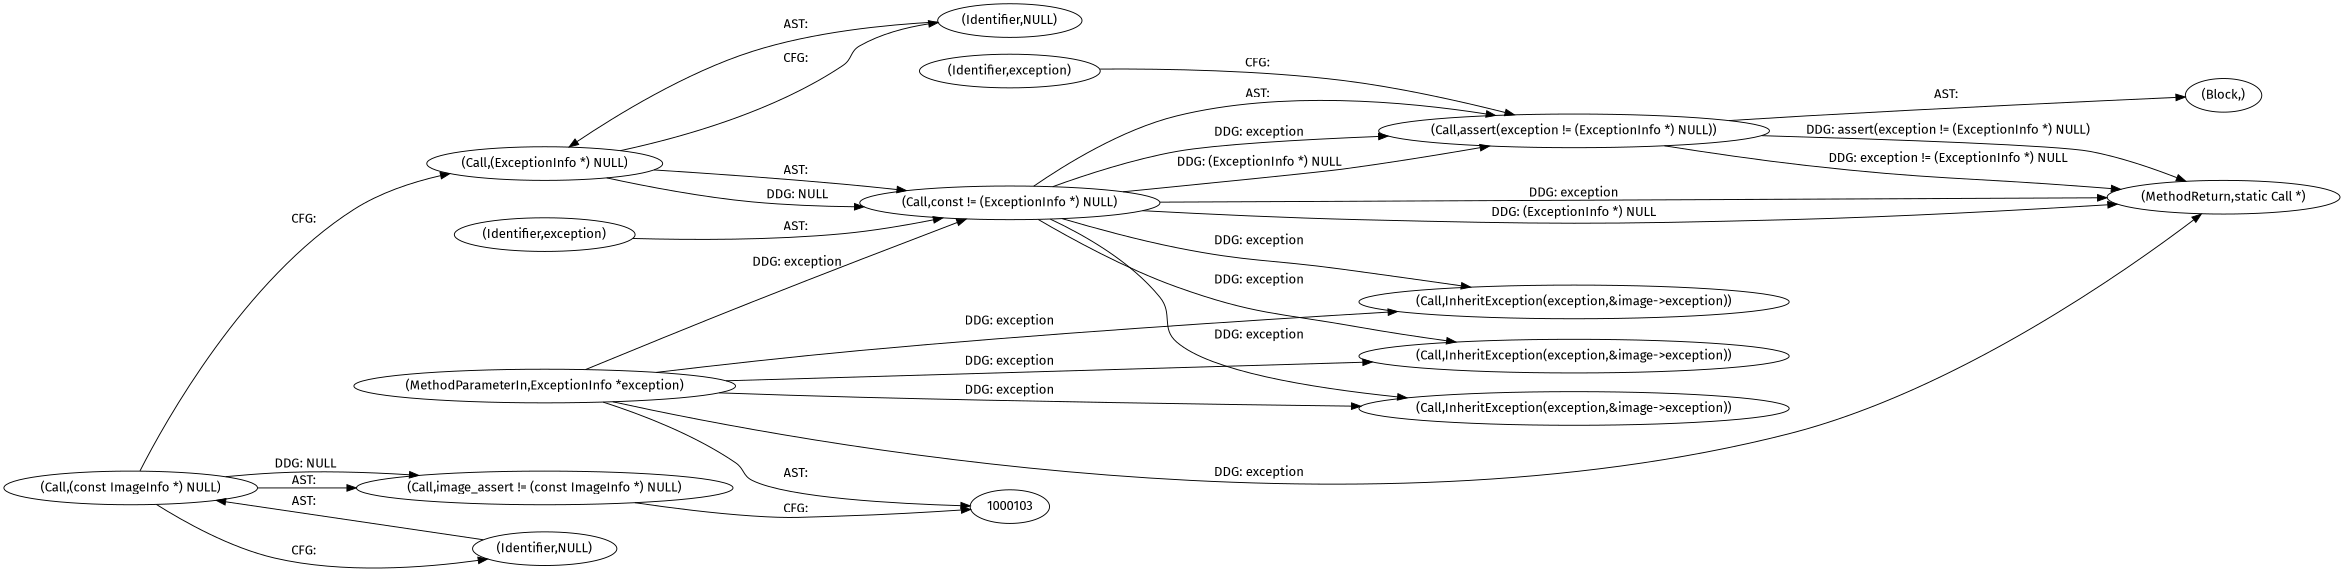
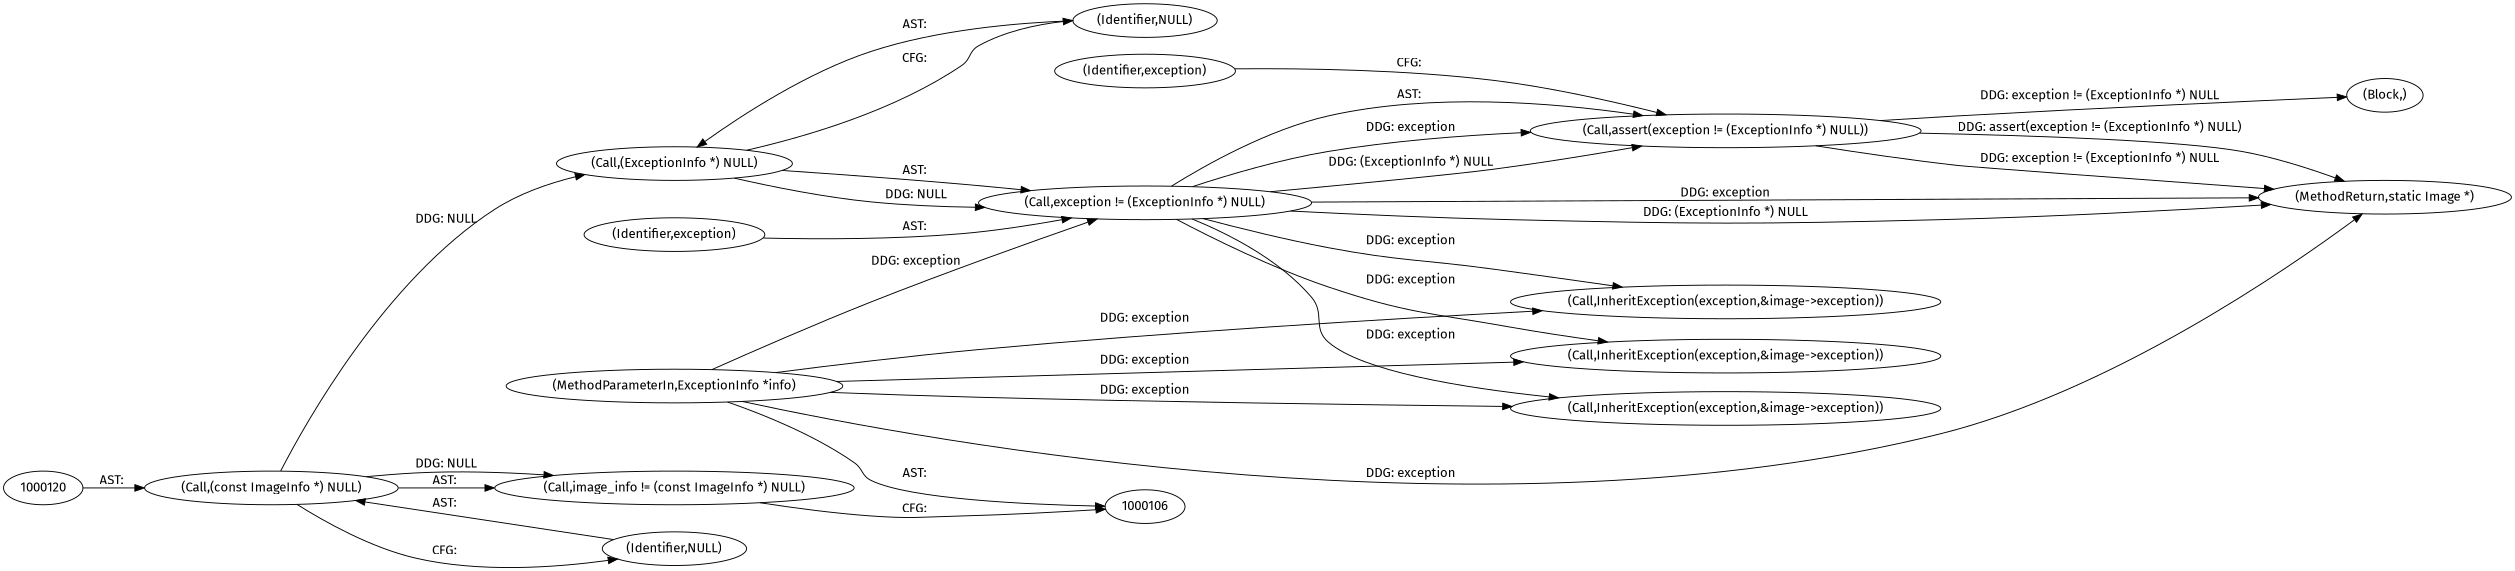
edge "(Call,assert(exception != (ExceptionInfo *) NULL))" -> "(Block,)": label "AST: " -> "DDG: exception != (ExceptionInfo *) NULL"
node "(MethodReturn,static Call *)": label "(MethodReturn,static Call *)" -> "(MethodReturn,static Image *)"
node "(Call,const != (ExceptionInfo *) NULL)": label "(Call,const != (ExceptionInfo *) NULL)" -> "(Call,exception != (ExceptionInfo *) NULL)"
edge "(Call,(const ImageInfo *) NULL)" -> "(Call,(ExceptionInfo *) NULL)": label "CFG: " -> "DDG: NULL"
node "(MethodParameterIn,ExceptionInfo *exception)": label "(MethodParameterIn,ExceptionInfo *exception)" -> "(MethodParameterIn,ExceptionInfo *info)"
node "1000120": added
node "(Call,image_assert != (const ImageInfo *) NULL)": label "(Call,image_assert != (const ImageInfo *) NULL)" -> "(Call,image_info != (const ImageInfo *) NULL)"
node "1000103": label "1000103" -> "1000106"
